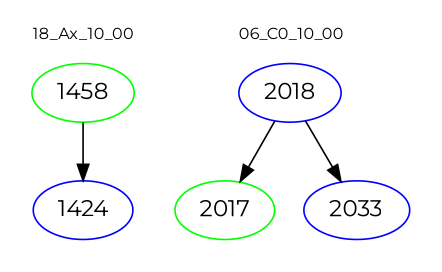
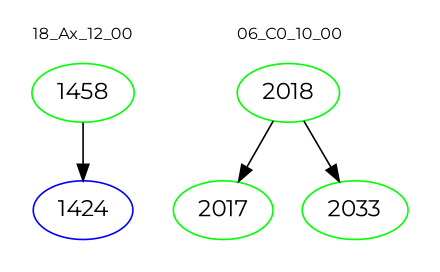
cluster "18_Ax_10_00": label "18_Ax_10_00" -> "18_Ax_12_00"
node "2018": color blue -> green
node "2033": color blue -> green
